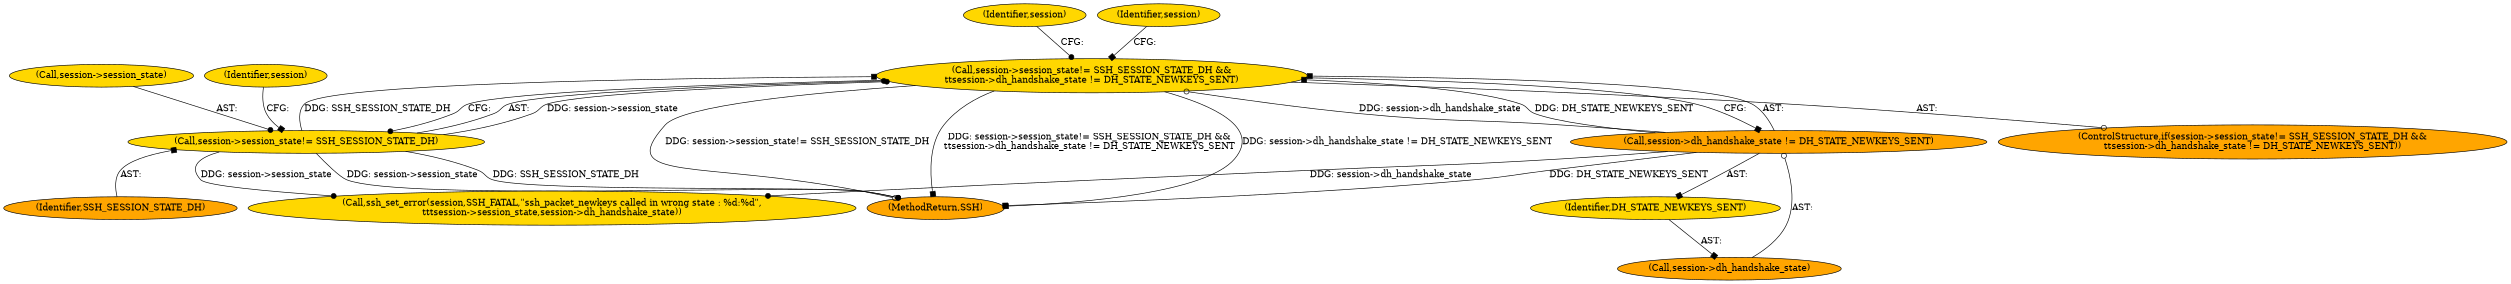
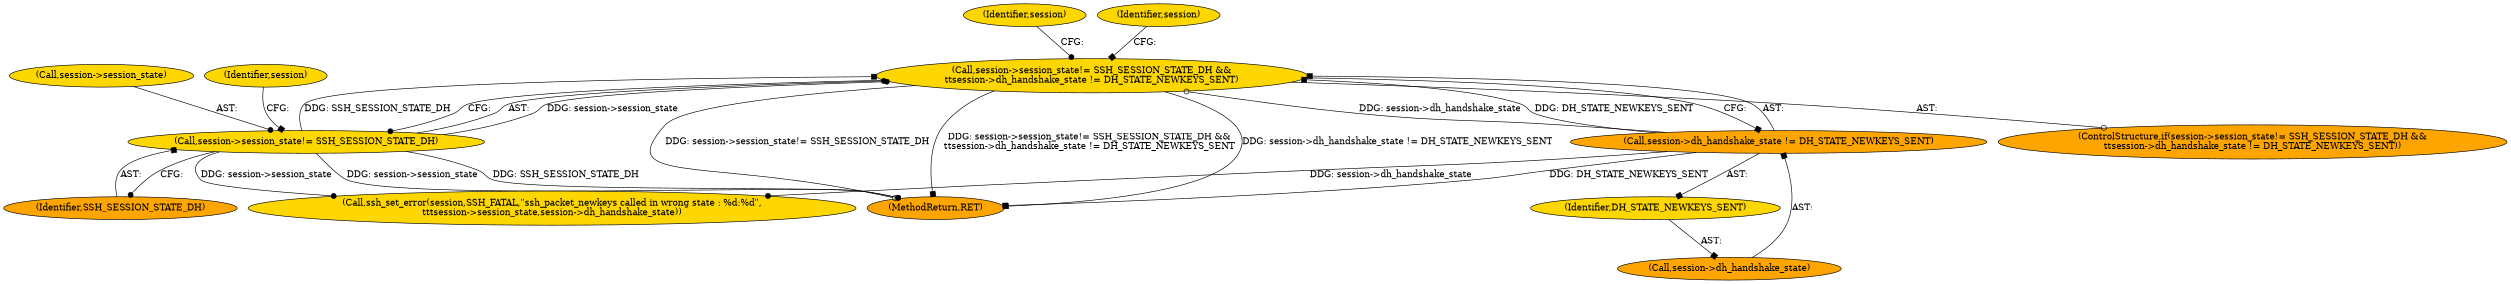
edge "(Call,session->session_state!= SSH_SESSION_STATE_DH)" -> "(Identifier,SSH_SESSION_STATE_DH)": added, label "CFG:"
node "(MethodReturn,SSH)": label "(MethodReturn,SSH)" -> "(MethodReturn,RET)"
edge "(Call,session->dh_handshake_state)" -> "(Call,session->dh_handshake_state != DH_STATE_NEWKEYS_SENT)": arrowhead odot -> box
